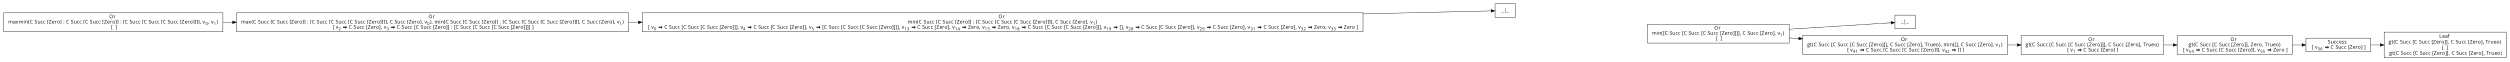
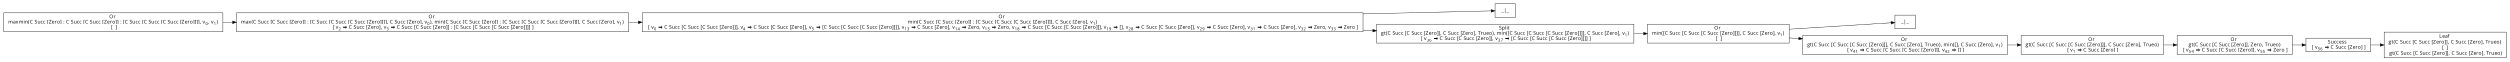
node "Split": added
